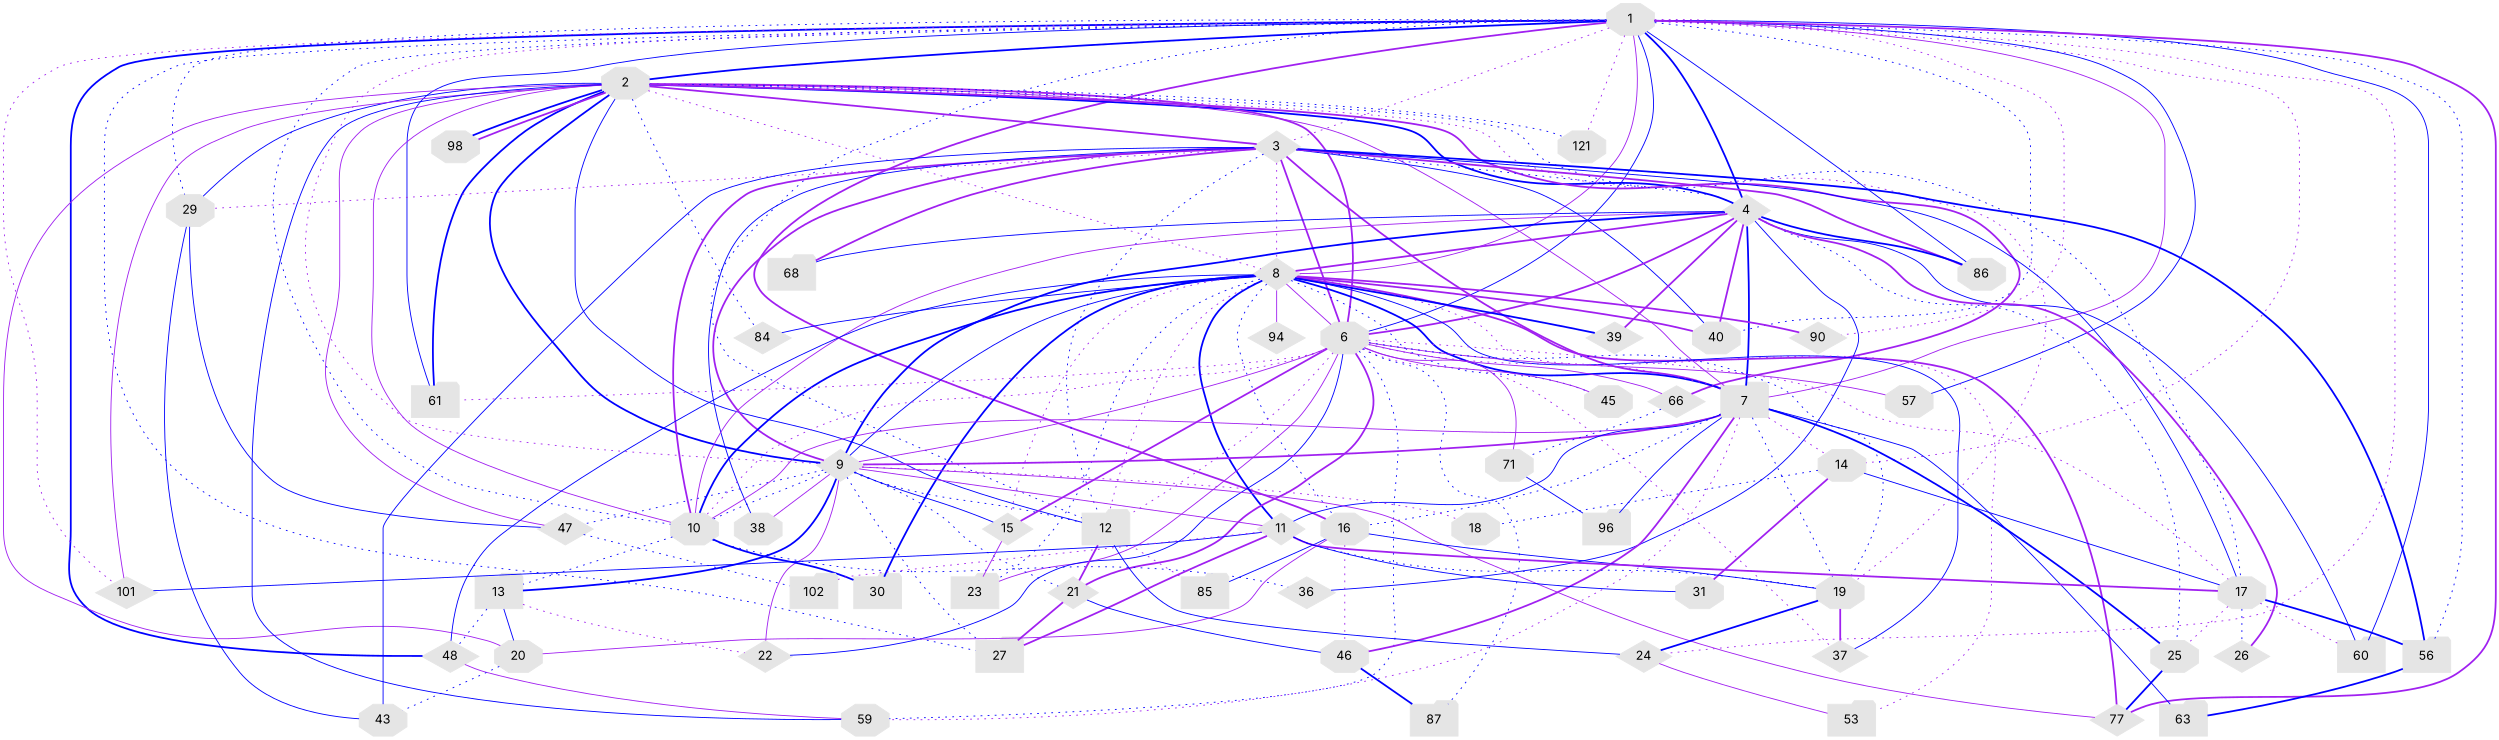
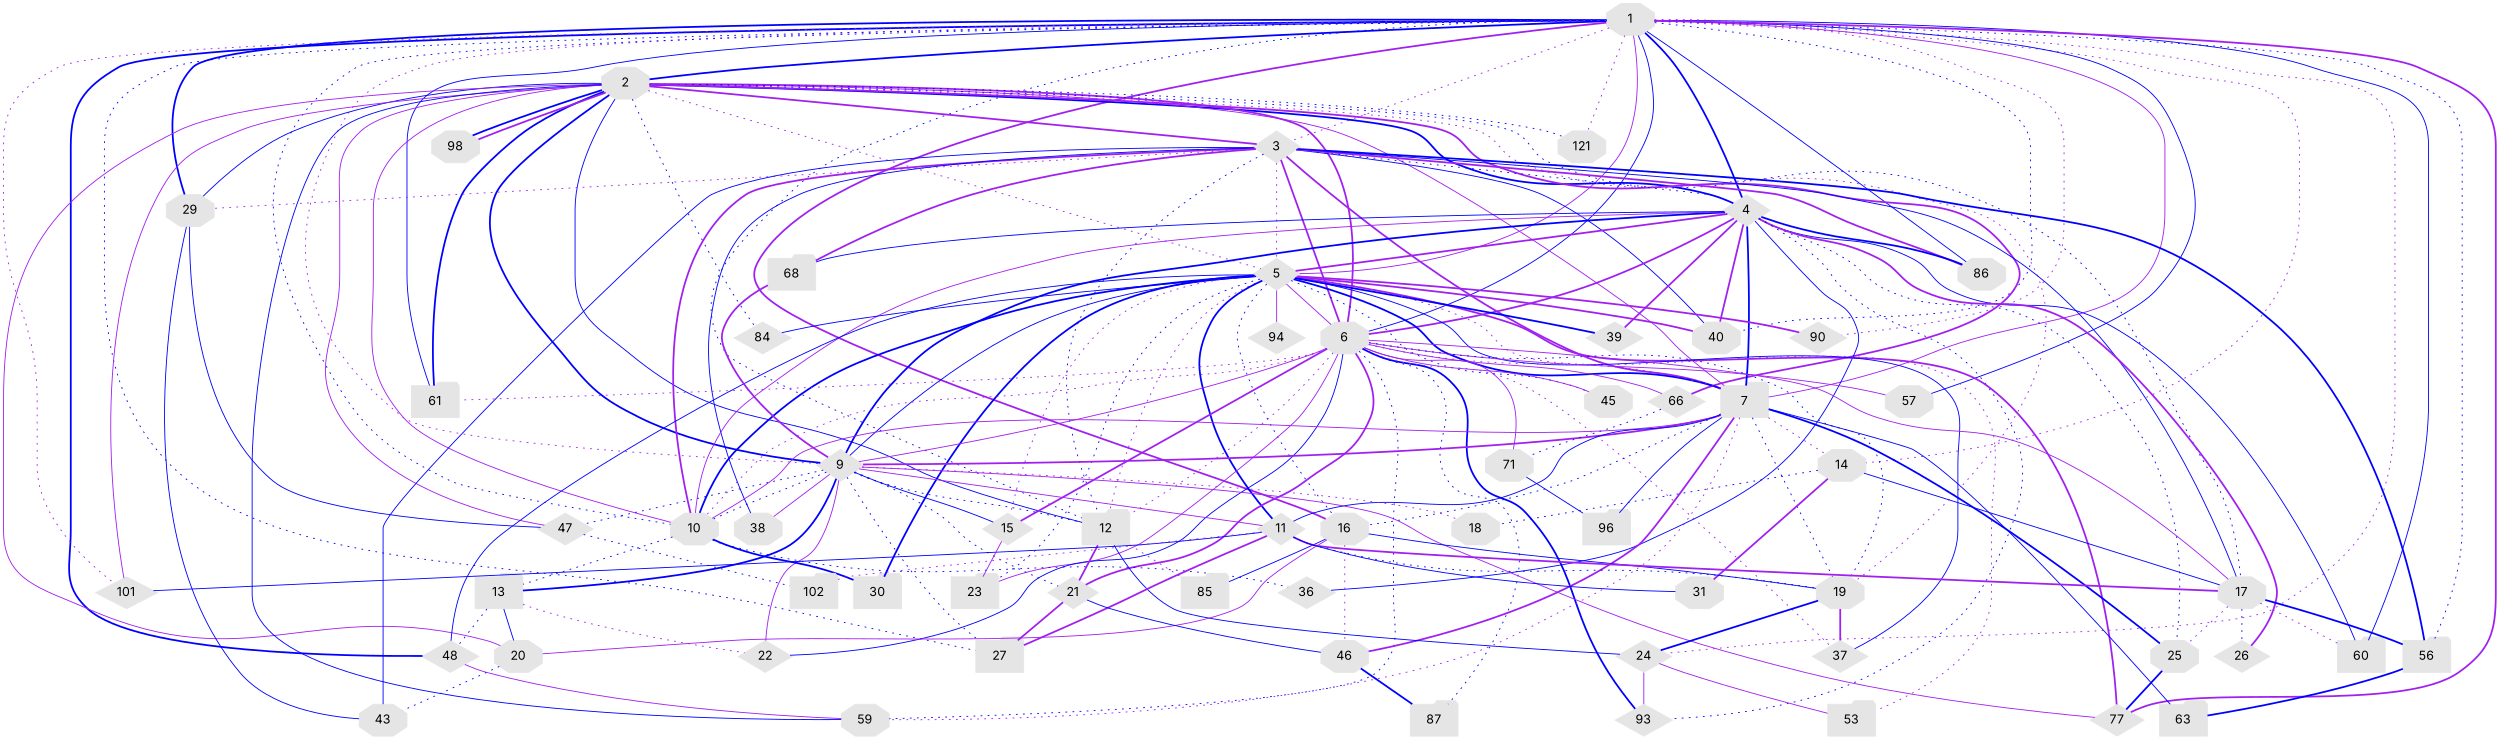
edge "1" -- "29": style dotted -> bold
edge "3" -- "9": now "68" -- "9"
node "8": label "8" -> "5"
edge "6" -- "17": style dotted -> solid
node "93": added
